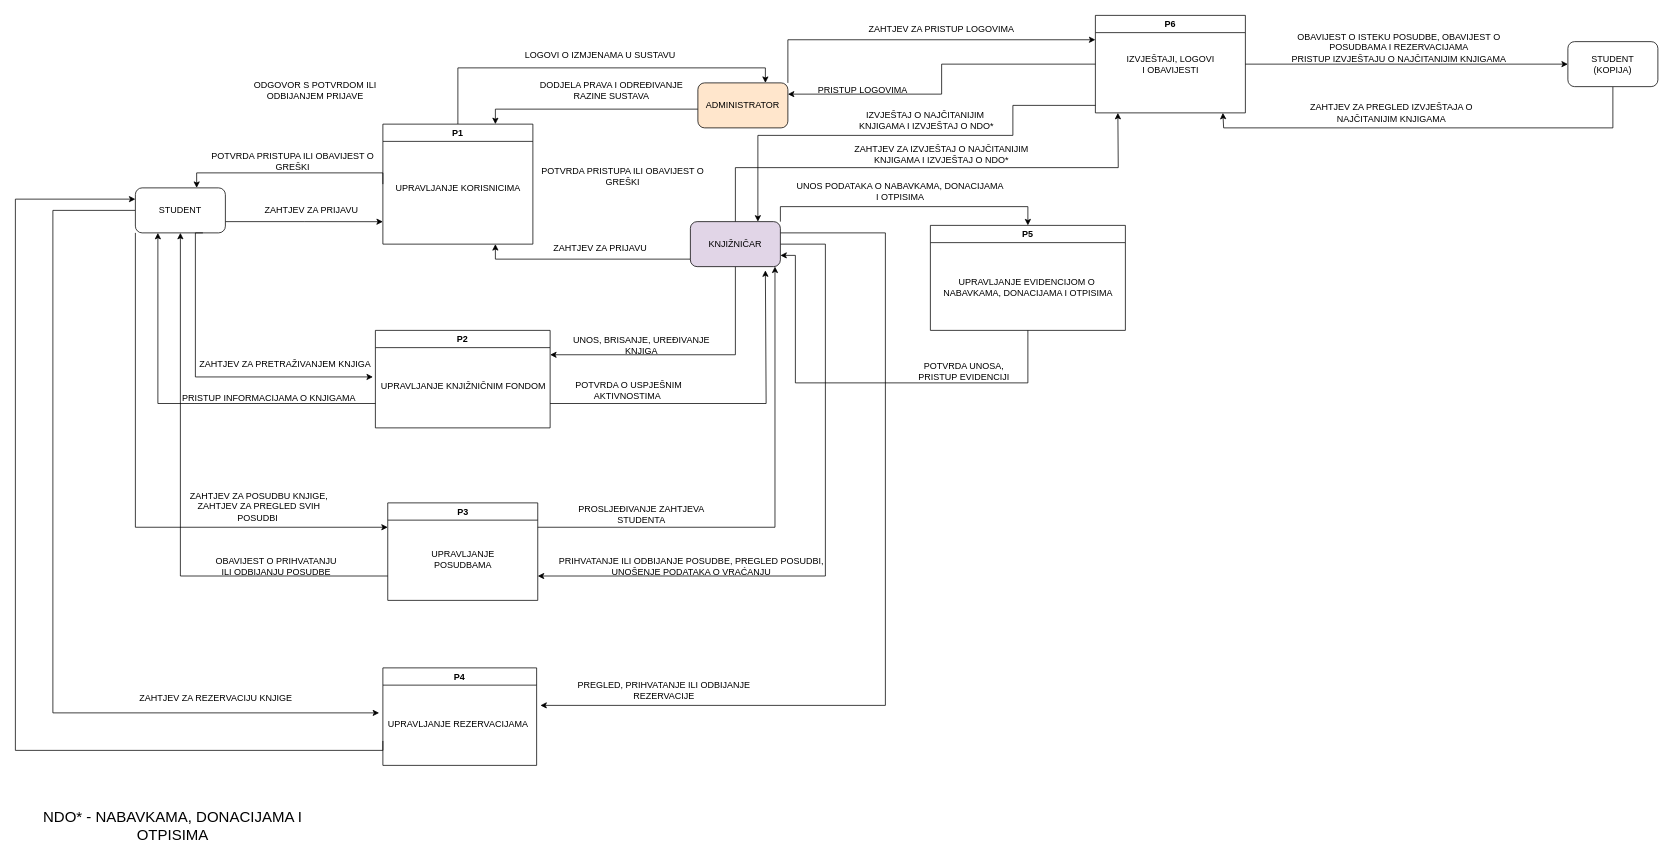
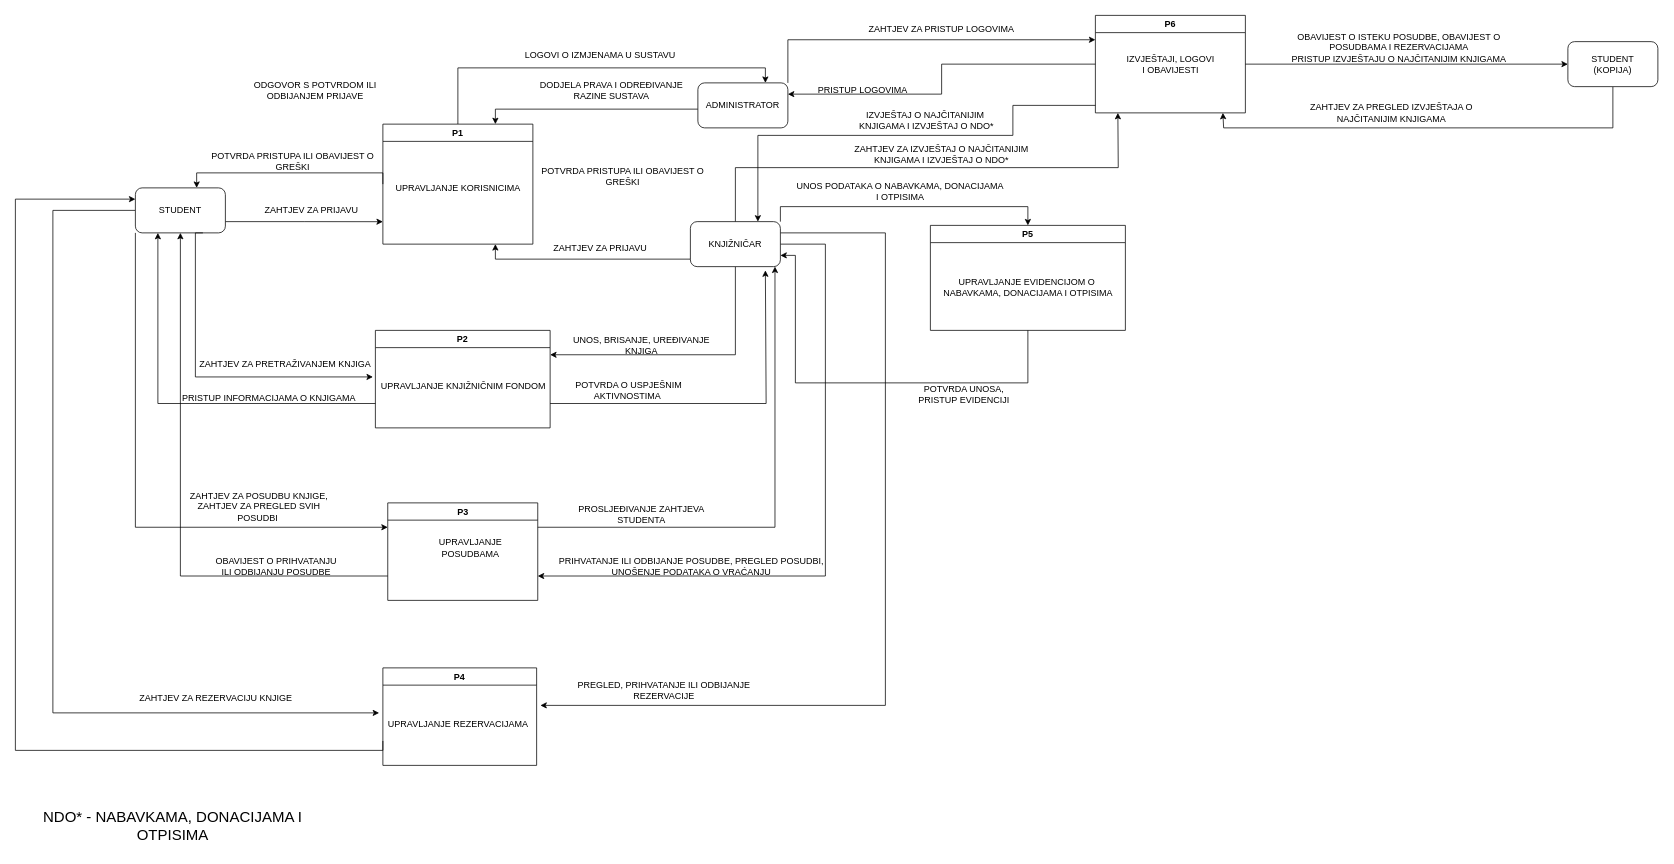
node "ADMINISTRATOR": fillcolor #ffe6cc -> #ffffff
node "KNJIŽNIČAR": fillcolor #e1d5e7 -> #ffffff
node "POTVRDA UNOSA, PRISTUP EVIDENCIJI": moved (964, 372) -> (964, 394)
node "UPRAVLJANJE POSUDBAMA": moved (463, 559) -> (470, 548)
